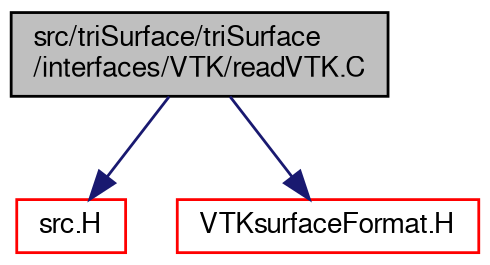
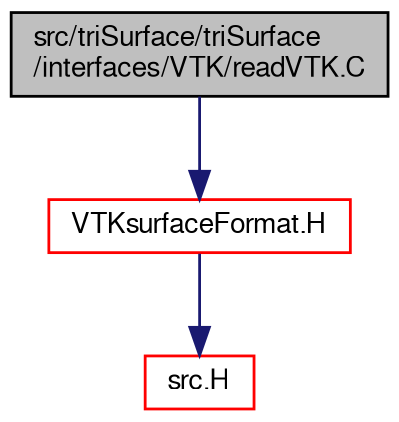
edge "src/triSurface/triSurface /interfaces/VTK/readVTK.C" -> "src.H": now "VTKsurfaceFormat.H" -> "src.H"
